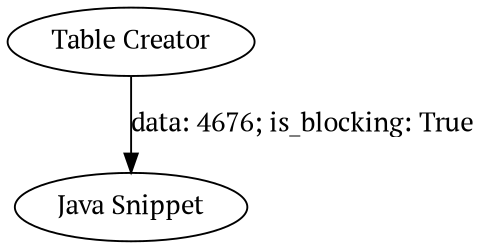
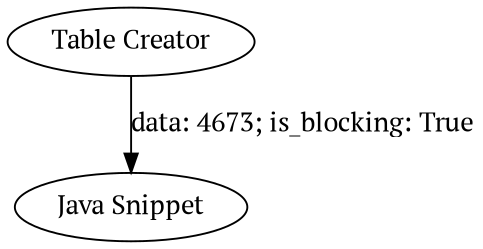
edge "Table Creator" -> "Java Snippet": label "data: 4676; is_blocking: True" -> "data: 4673; is_blocking: True"
